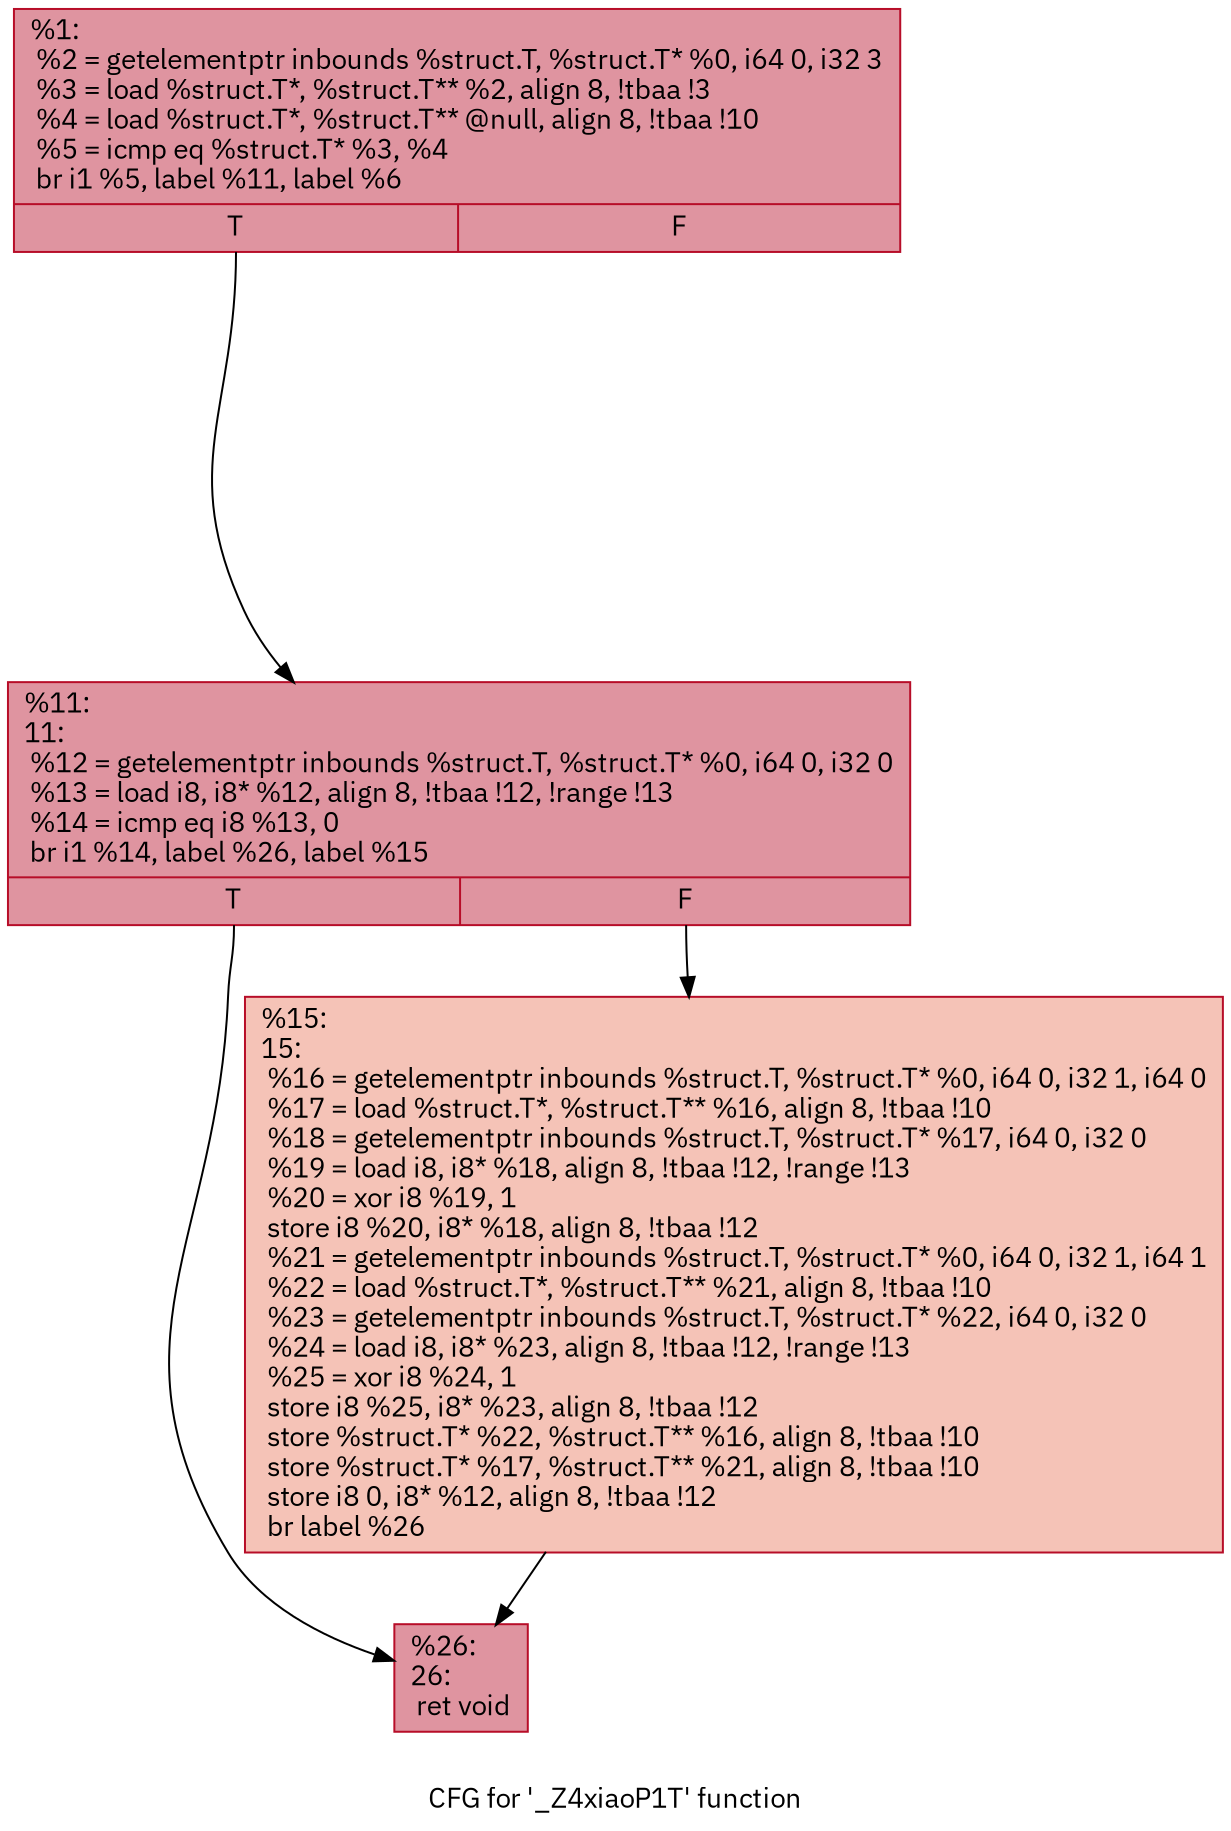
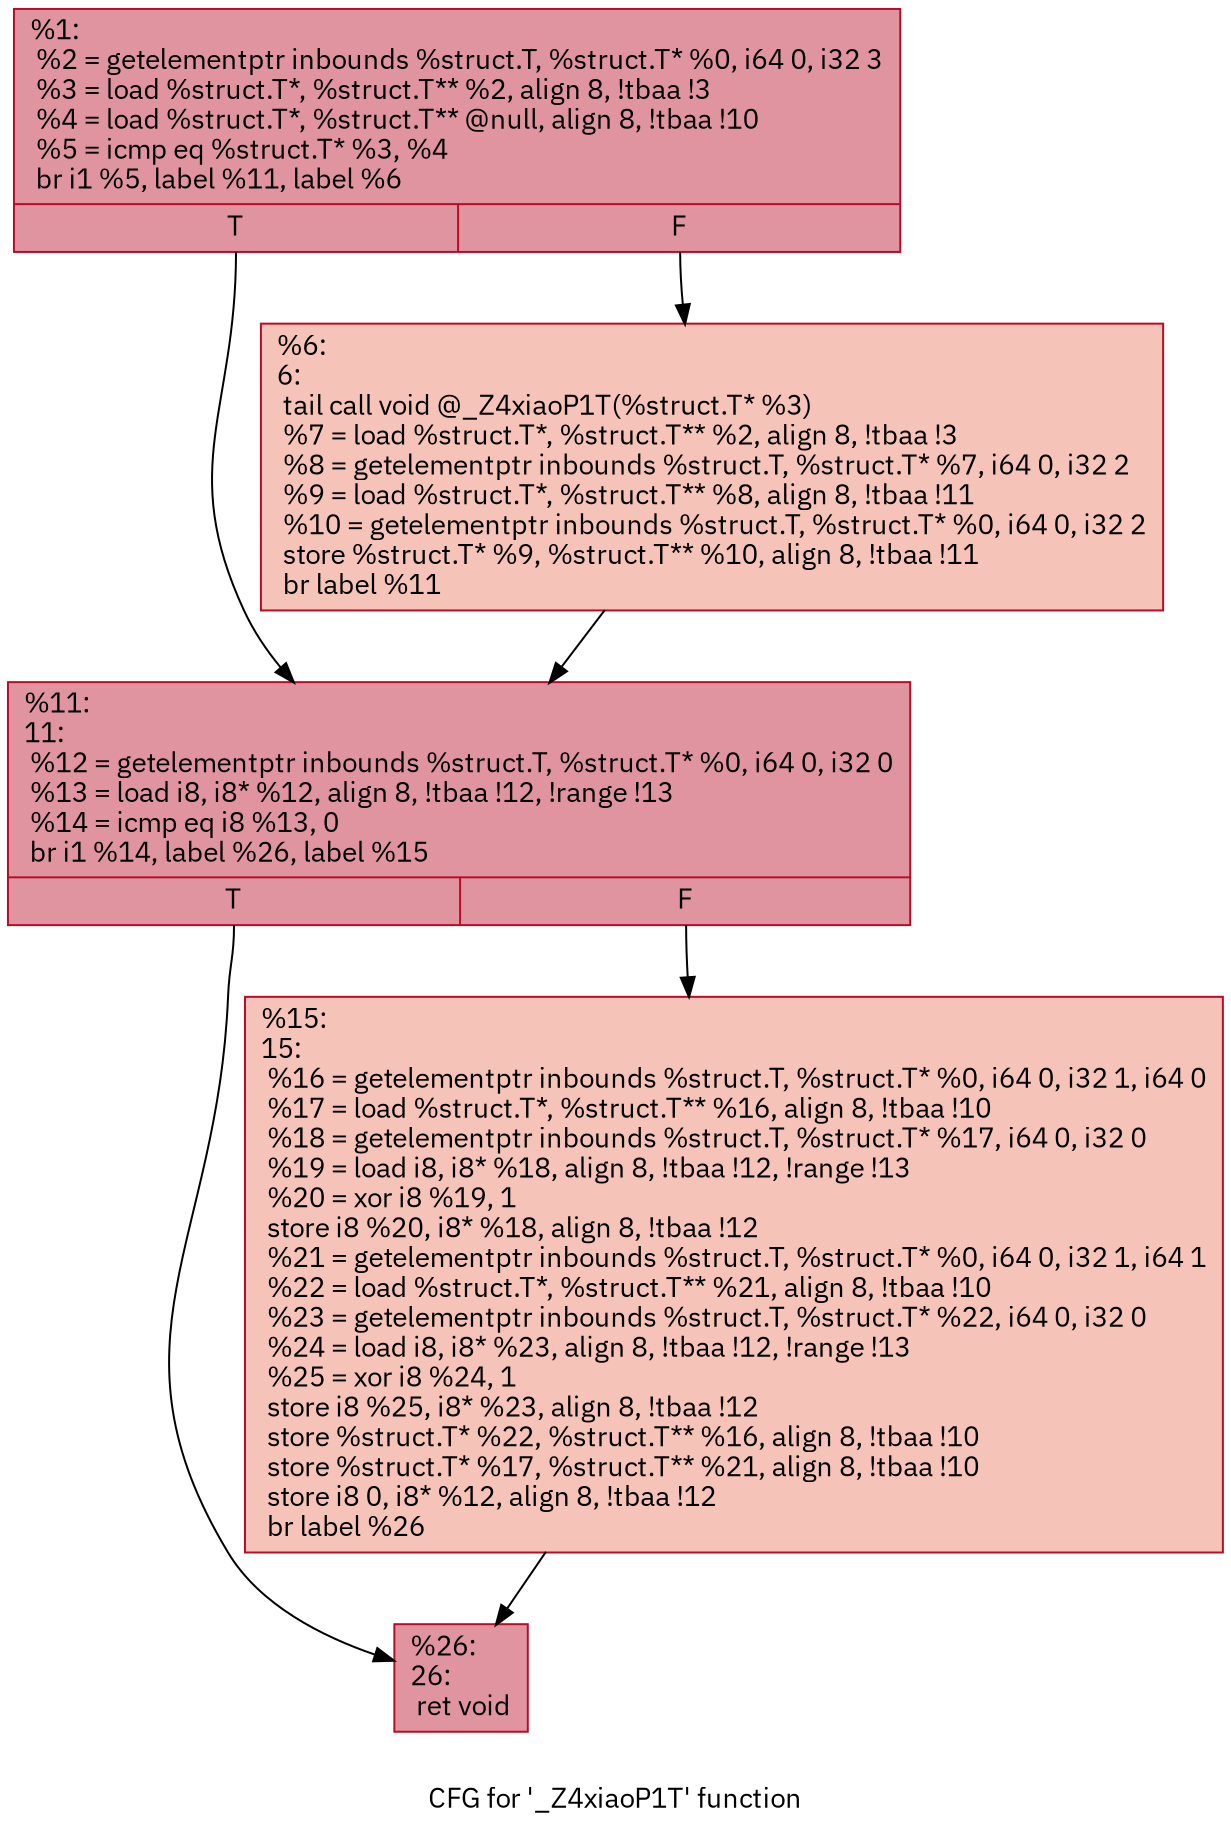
node "%6:": added
